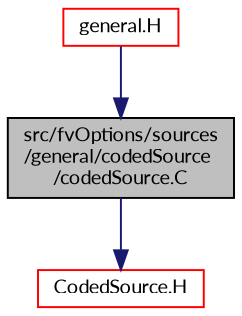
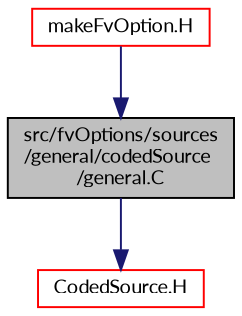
node "general.H": label "general.H" -> "makeFvOption.H"
node "src/fvOptions/sources /general/codedSource /codedSource.C": label "src/fvOptions/sources /general/codedSource /codedSource.C" -> "src/fvOptions/sources /general/codedSource /general.C"
